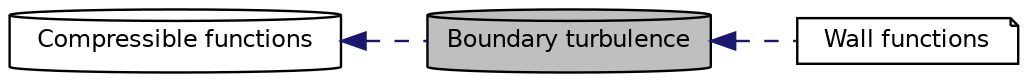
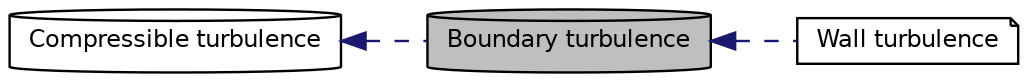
node "Compressible functions": label "Compressible functions" -> "Compressible turbulence"
node "Wall functions": label "Wall functions" -> "Wall turbulence"
